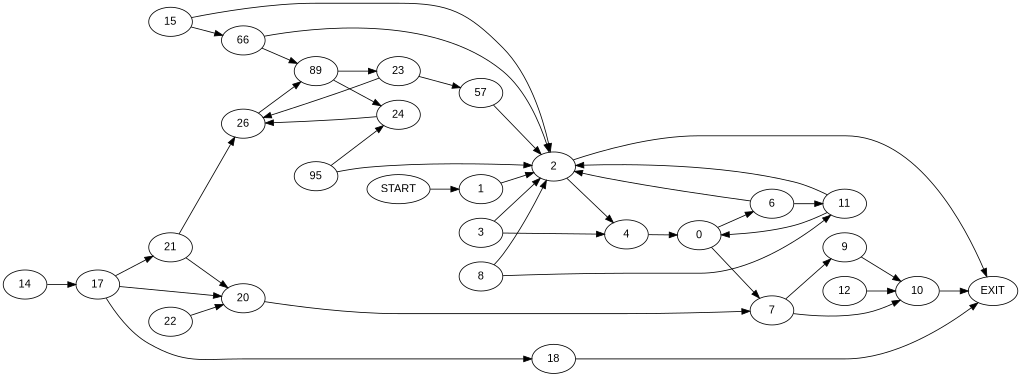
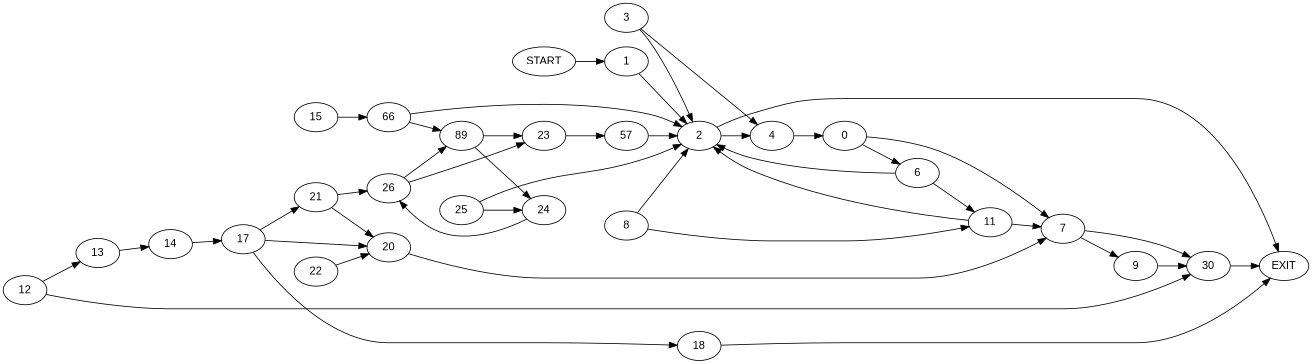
edge "15" -> "2": removed
edge "23" -> "26": reversed
node "95": label "95" -> "25"
edge "11" -> "0": now "11" -> "7"
node "13": added
node "10": label "10" -> "30"
